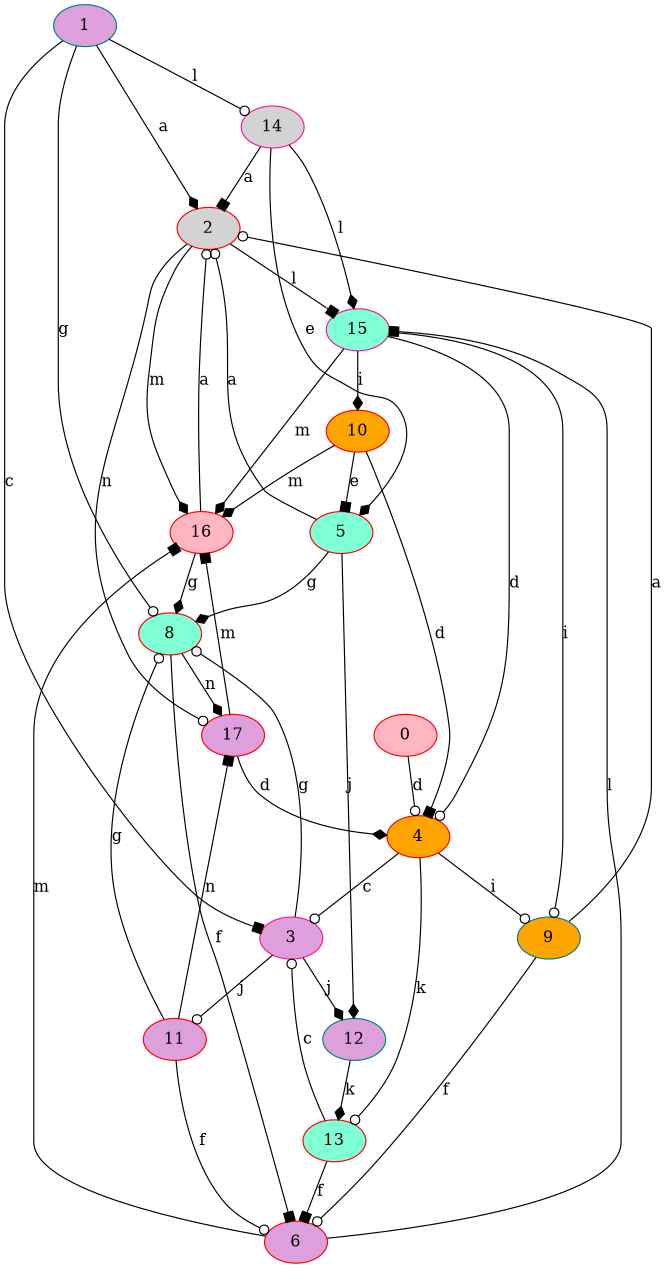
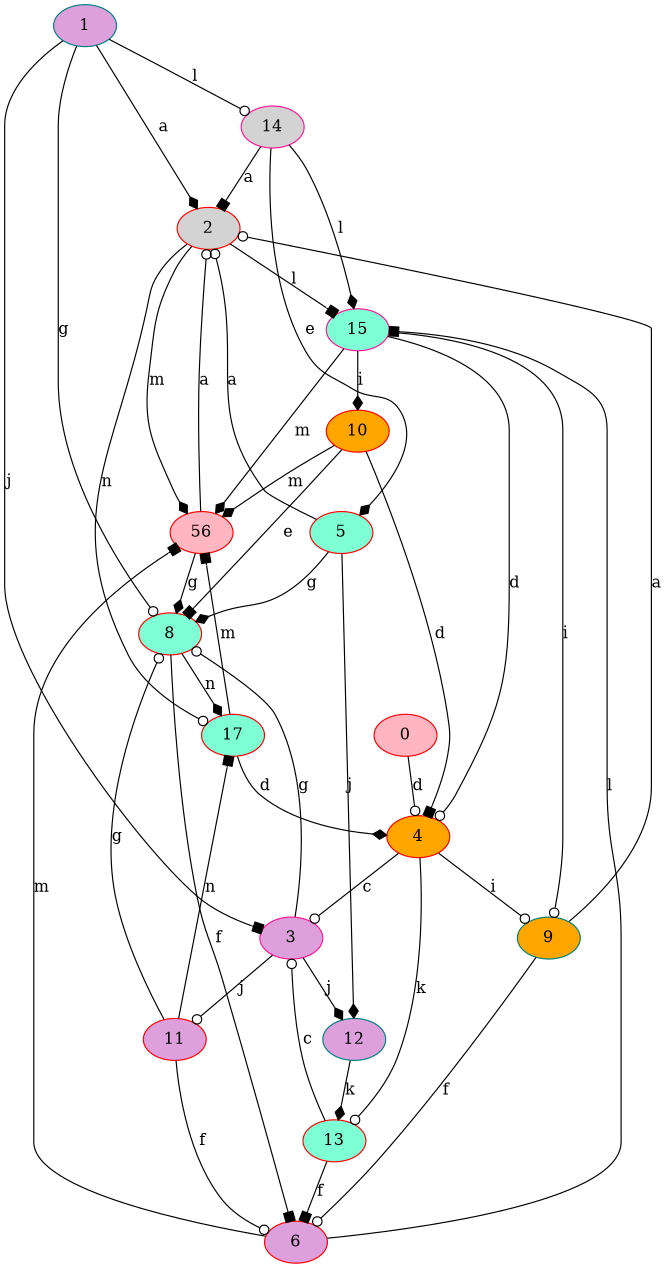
edge "10" -> "5": now "10" -> "8"
edge "1" -> "3": label "c" -> "j"
node "16": label "16" -> "56"
node "17": fillcolor plum -> aquamarine
